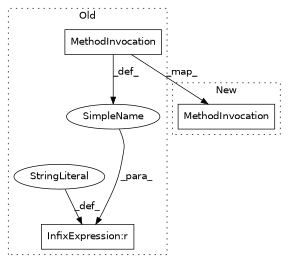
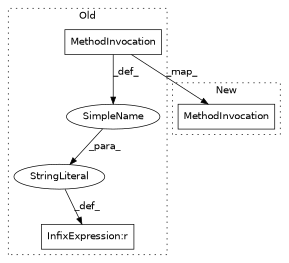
edge "SimpleName" -> "InfixExpression:r": now "SimpleName" -> "StringLiteral"
